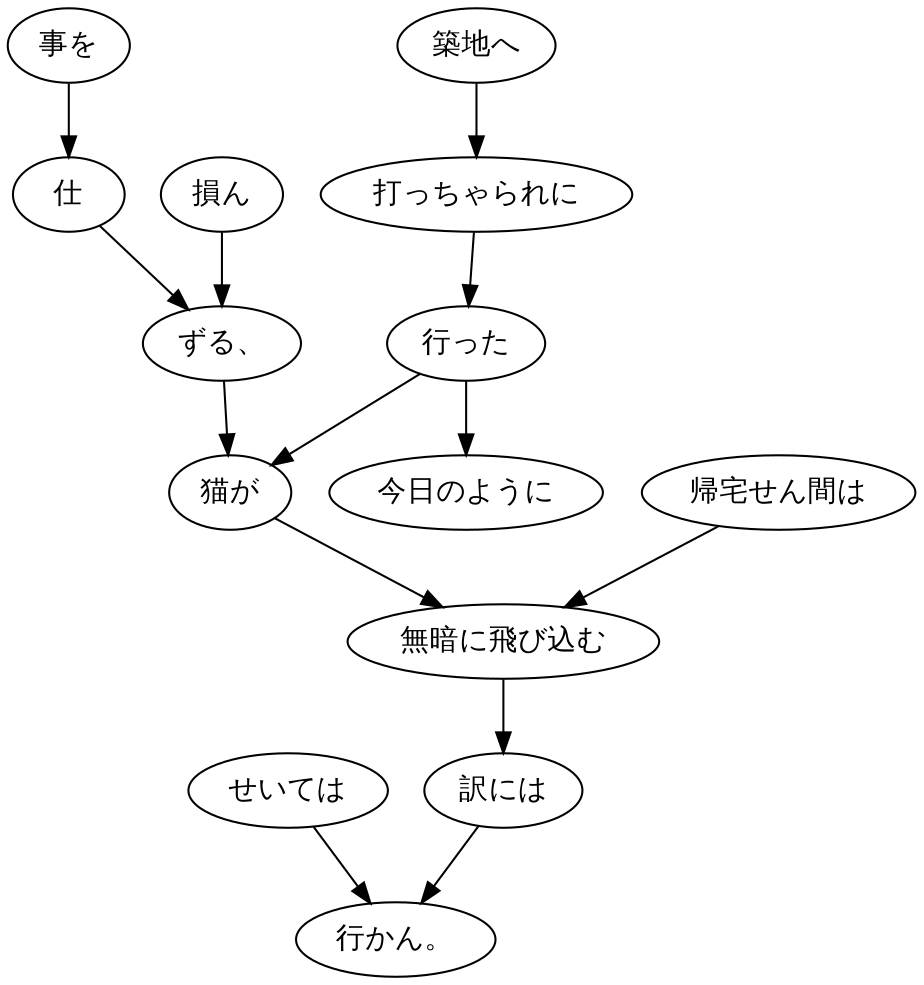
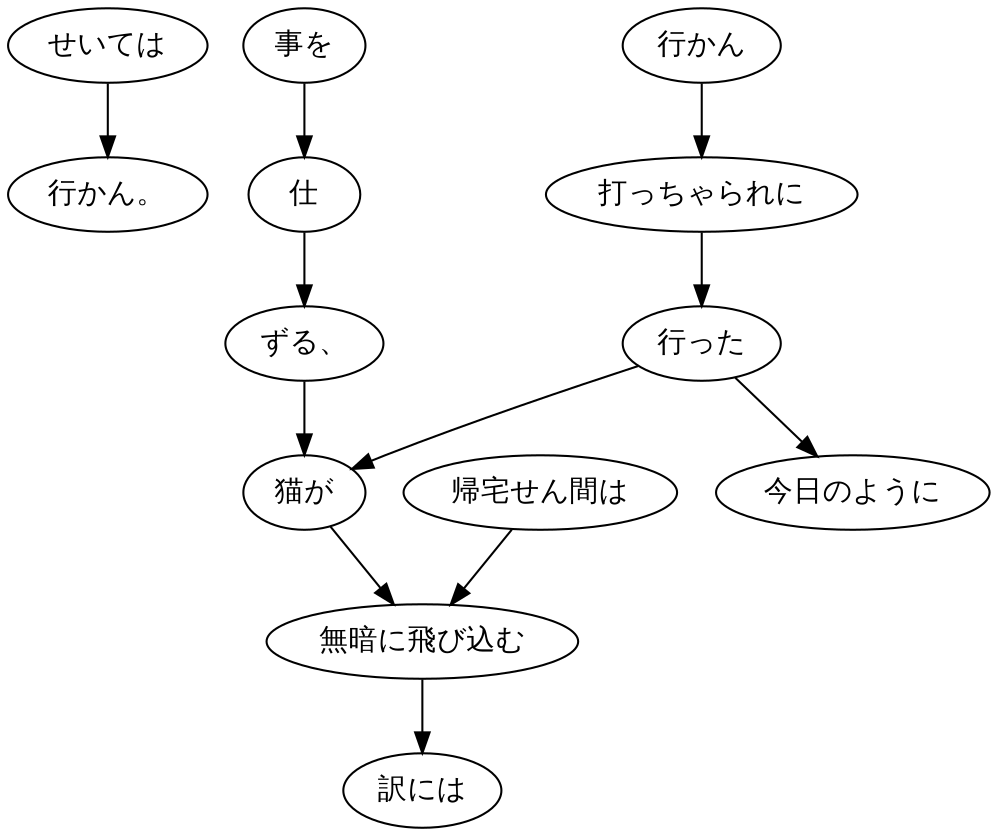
node "築地へ": label "築地へ" -> "行かん"
node "損ん": removed
edge "訳には" -> "行かん。": removed
